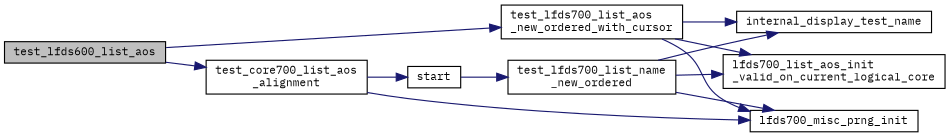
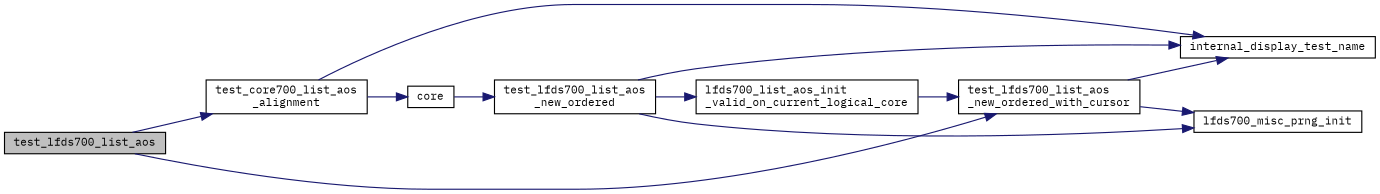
edge "test_lfds700_list_aos _new_ordered_with_cursor" -> "lfds700_list_aos_init _valid_on_current_logical_core": reversed
node "test_lfds600_list_aos": label "test_lfds600_list_aos" -> "test_lfds700_list_aos"
node "start": label "start" -> "core"
node "test_lfds700_list_name _new_ordered": label "test_lfds700_list_name _new_ordered" -> "test_lfds700_list_aos _new_ordered"
edge "test_core700_list_aos _alignment" -> "lfds700_misc_prng_init": now "test_core700_list_aos _alignment" -> "internal_display_test_name"
